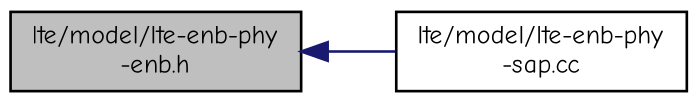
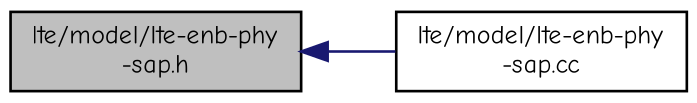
node "lte/model/lte-enb-phy -enb.h": label "lte/model/lte-enb-phy -enb.h" -> "lte/model/lte-enb-phy -sap.h"
